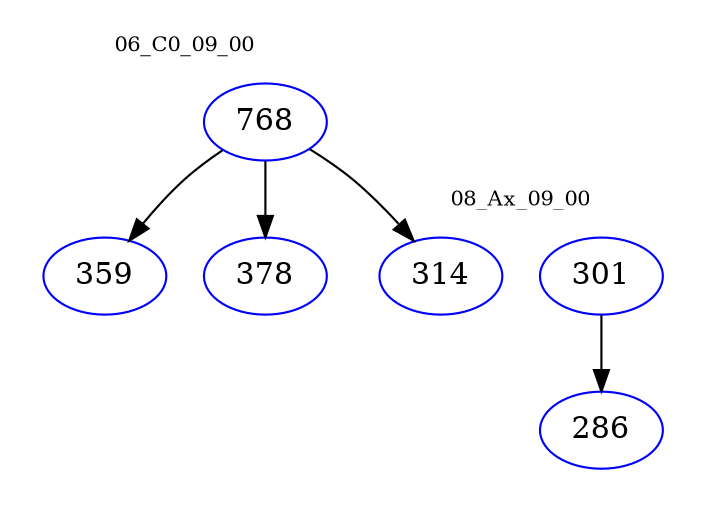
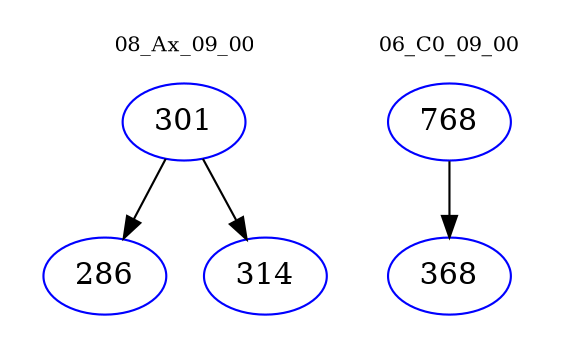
edge "768" -> "314": now "301" -> "314"
node "359": removed
node "378": label "378" -> "368"
